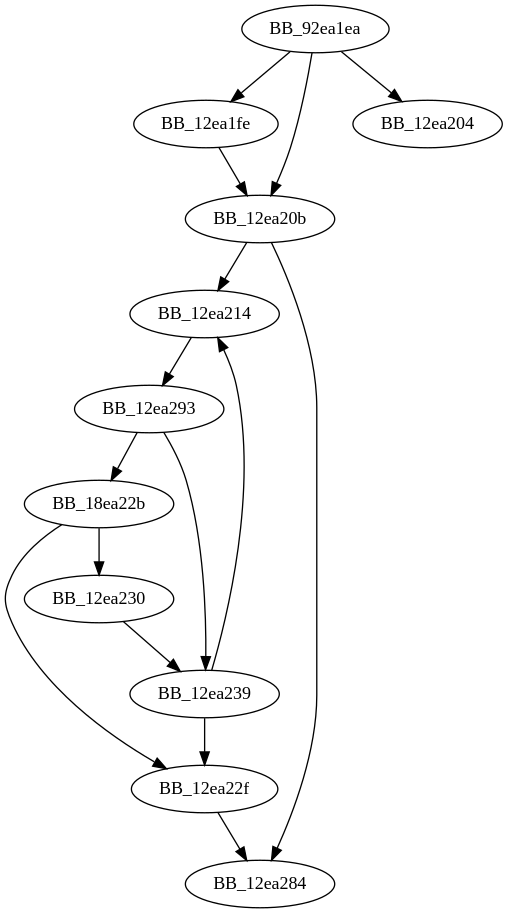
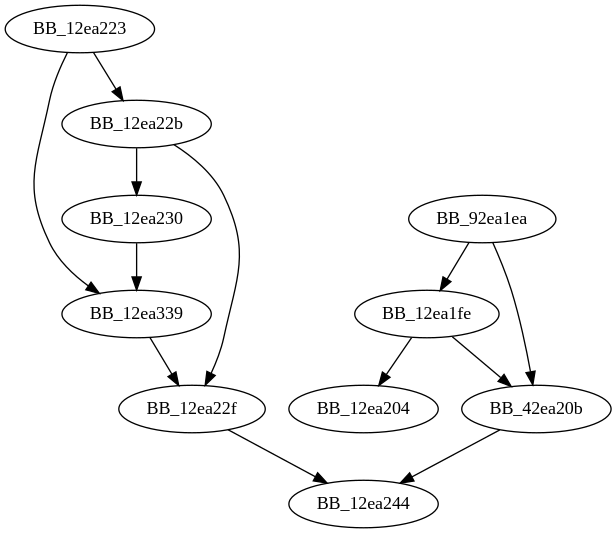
edge "BB_92ea1ea" -> "BB_12ea204": now "BB_12ea1fe" -> "BB_12ea204"
node "BB_12ea20b": label "BB_12ea20b" -> "BB_42ea20b"
node "BB_12ea214": removed
node "BB_12ea293": label "BB_12ea293" -> "BB_12ea223"
node "BB_18ea22b": label "BB_18ea22b" -> "BB_12ea22b"
node "BB_12ea239": label "BB_12ea239" -> "BB_12ea339"
node "BB_12ea284": label "BB_12ea284" -> "BB_12ea244"
